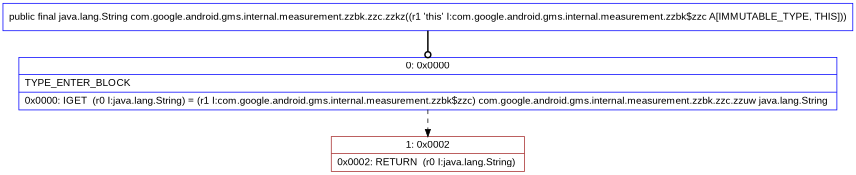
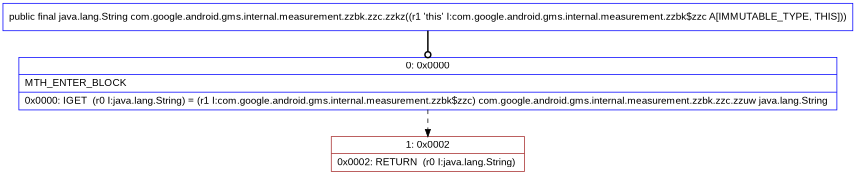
node "0: 0x0000": text "TYPE_ENTER_BLOCK" -> "MTH_ENTER_BLOCK"
